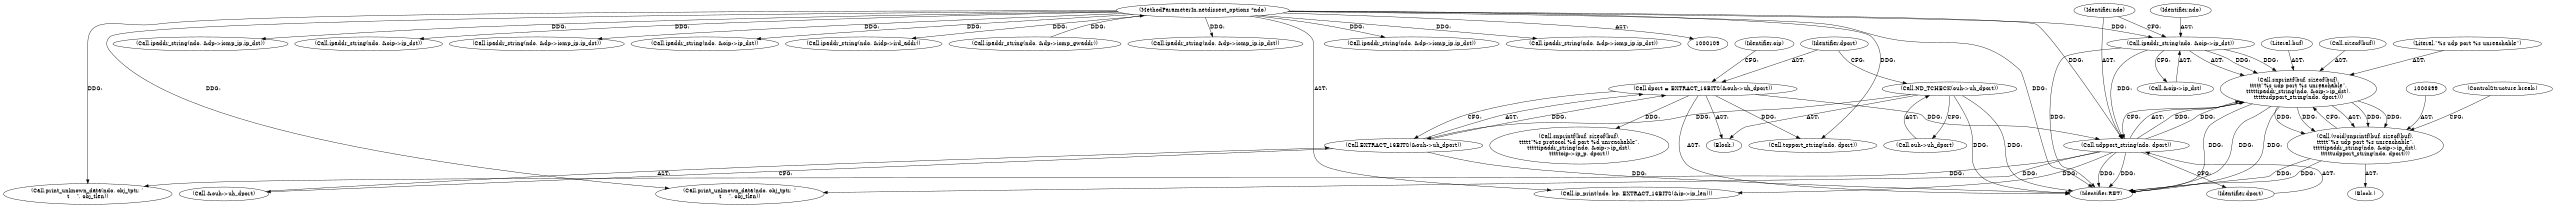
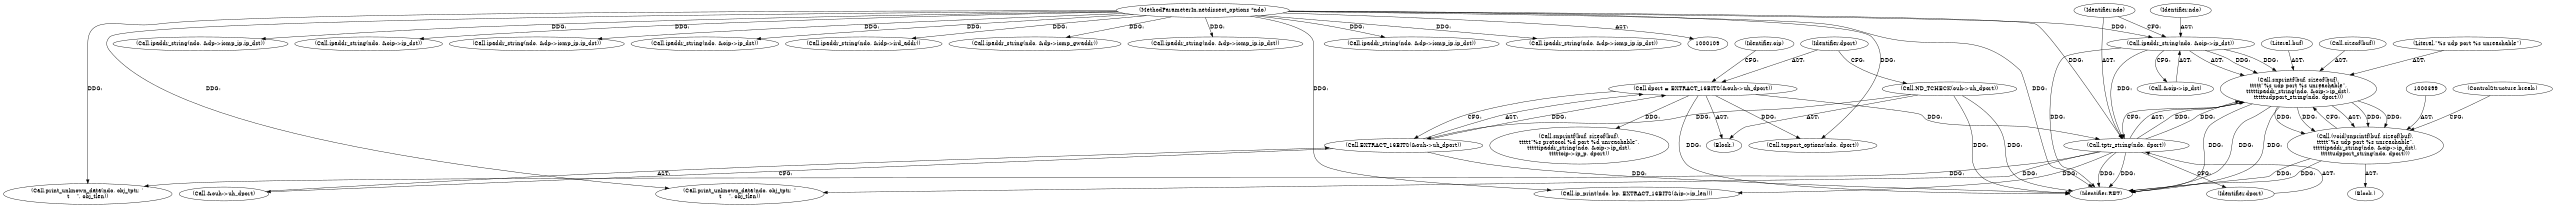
edge "(Call,ipaddr_string(ndo, &dp->icmp_gwaddr))" -> "(MethodParameterIn,netdissect_options *ndo)": reversed
edge "(MethodParameterIn,netdissect_options *ndo)" -> "(Call,ip_print(ndo, bp, EXTRACT_16BITS(&ip->ip_len)))": label "AST: " -> "DDG: "
edge "(Call,dport = EXTRACT_16BITS(&ouh->uh_dport))" -> "(Identifier,RET)": label "AST: " -> "DDG: "
node "(Call,tcpport_string(ndo, dport))": label "(Call,tcpport_string(ndo, dport))" -> "(Call,tcpport_options(ndo, dport))"
node "(Call,ouh->uh_dport)": removed
node "(Call,udpport_string(ndo, dport))": label "(Call,udpport_string(ndo, dport))" -> "(Call,tptr_string(ndo, dport))"
